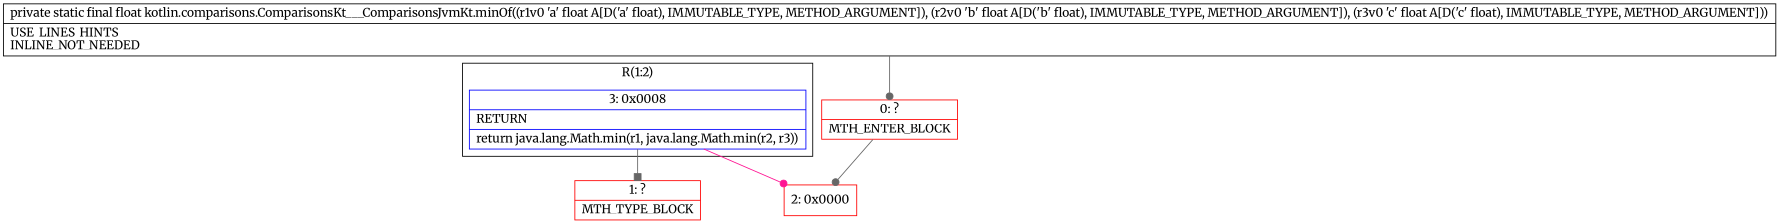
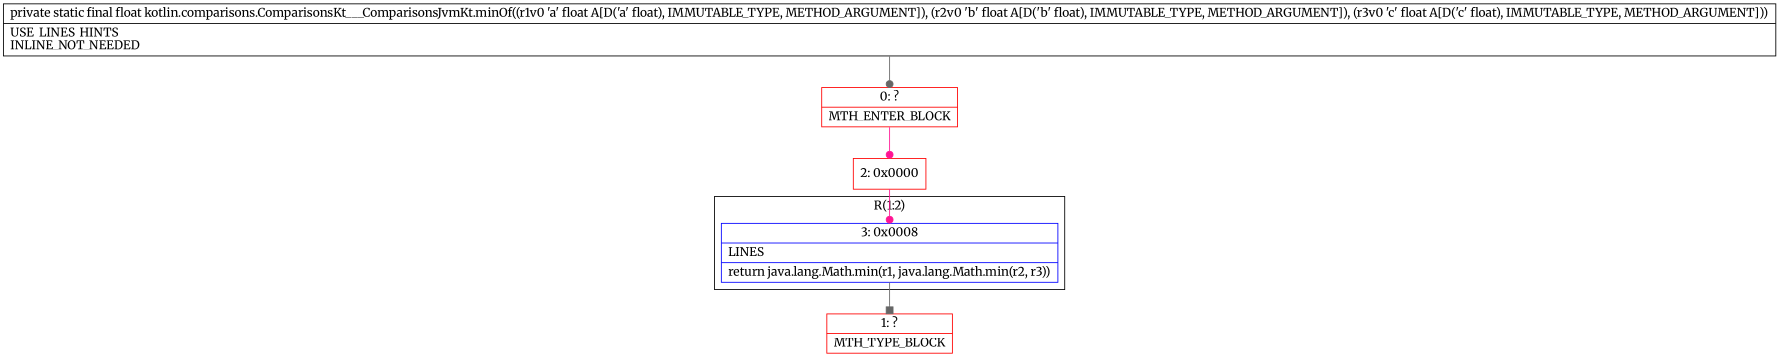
node "3: 0x0008": text "RETURN" -> "LINES"
edge "0: ?" -> "2: 0x0000": color gray40 -> deeppink
edge "3: 0x0008" -> "2: 0x0000": reversed
